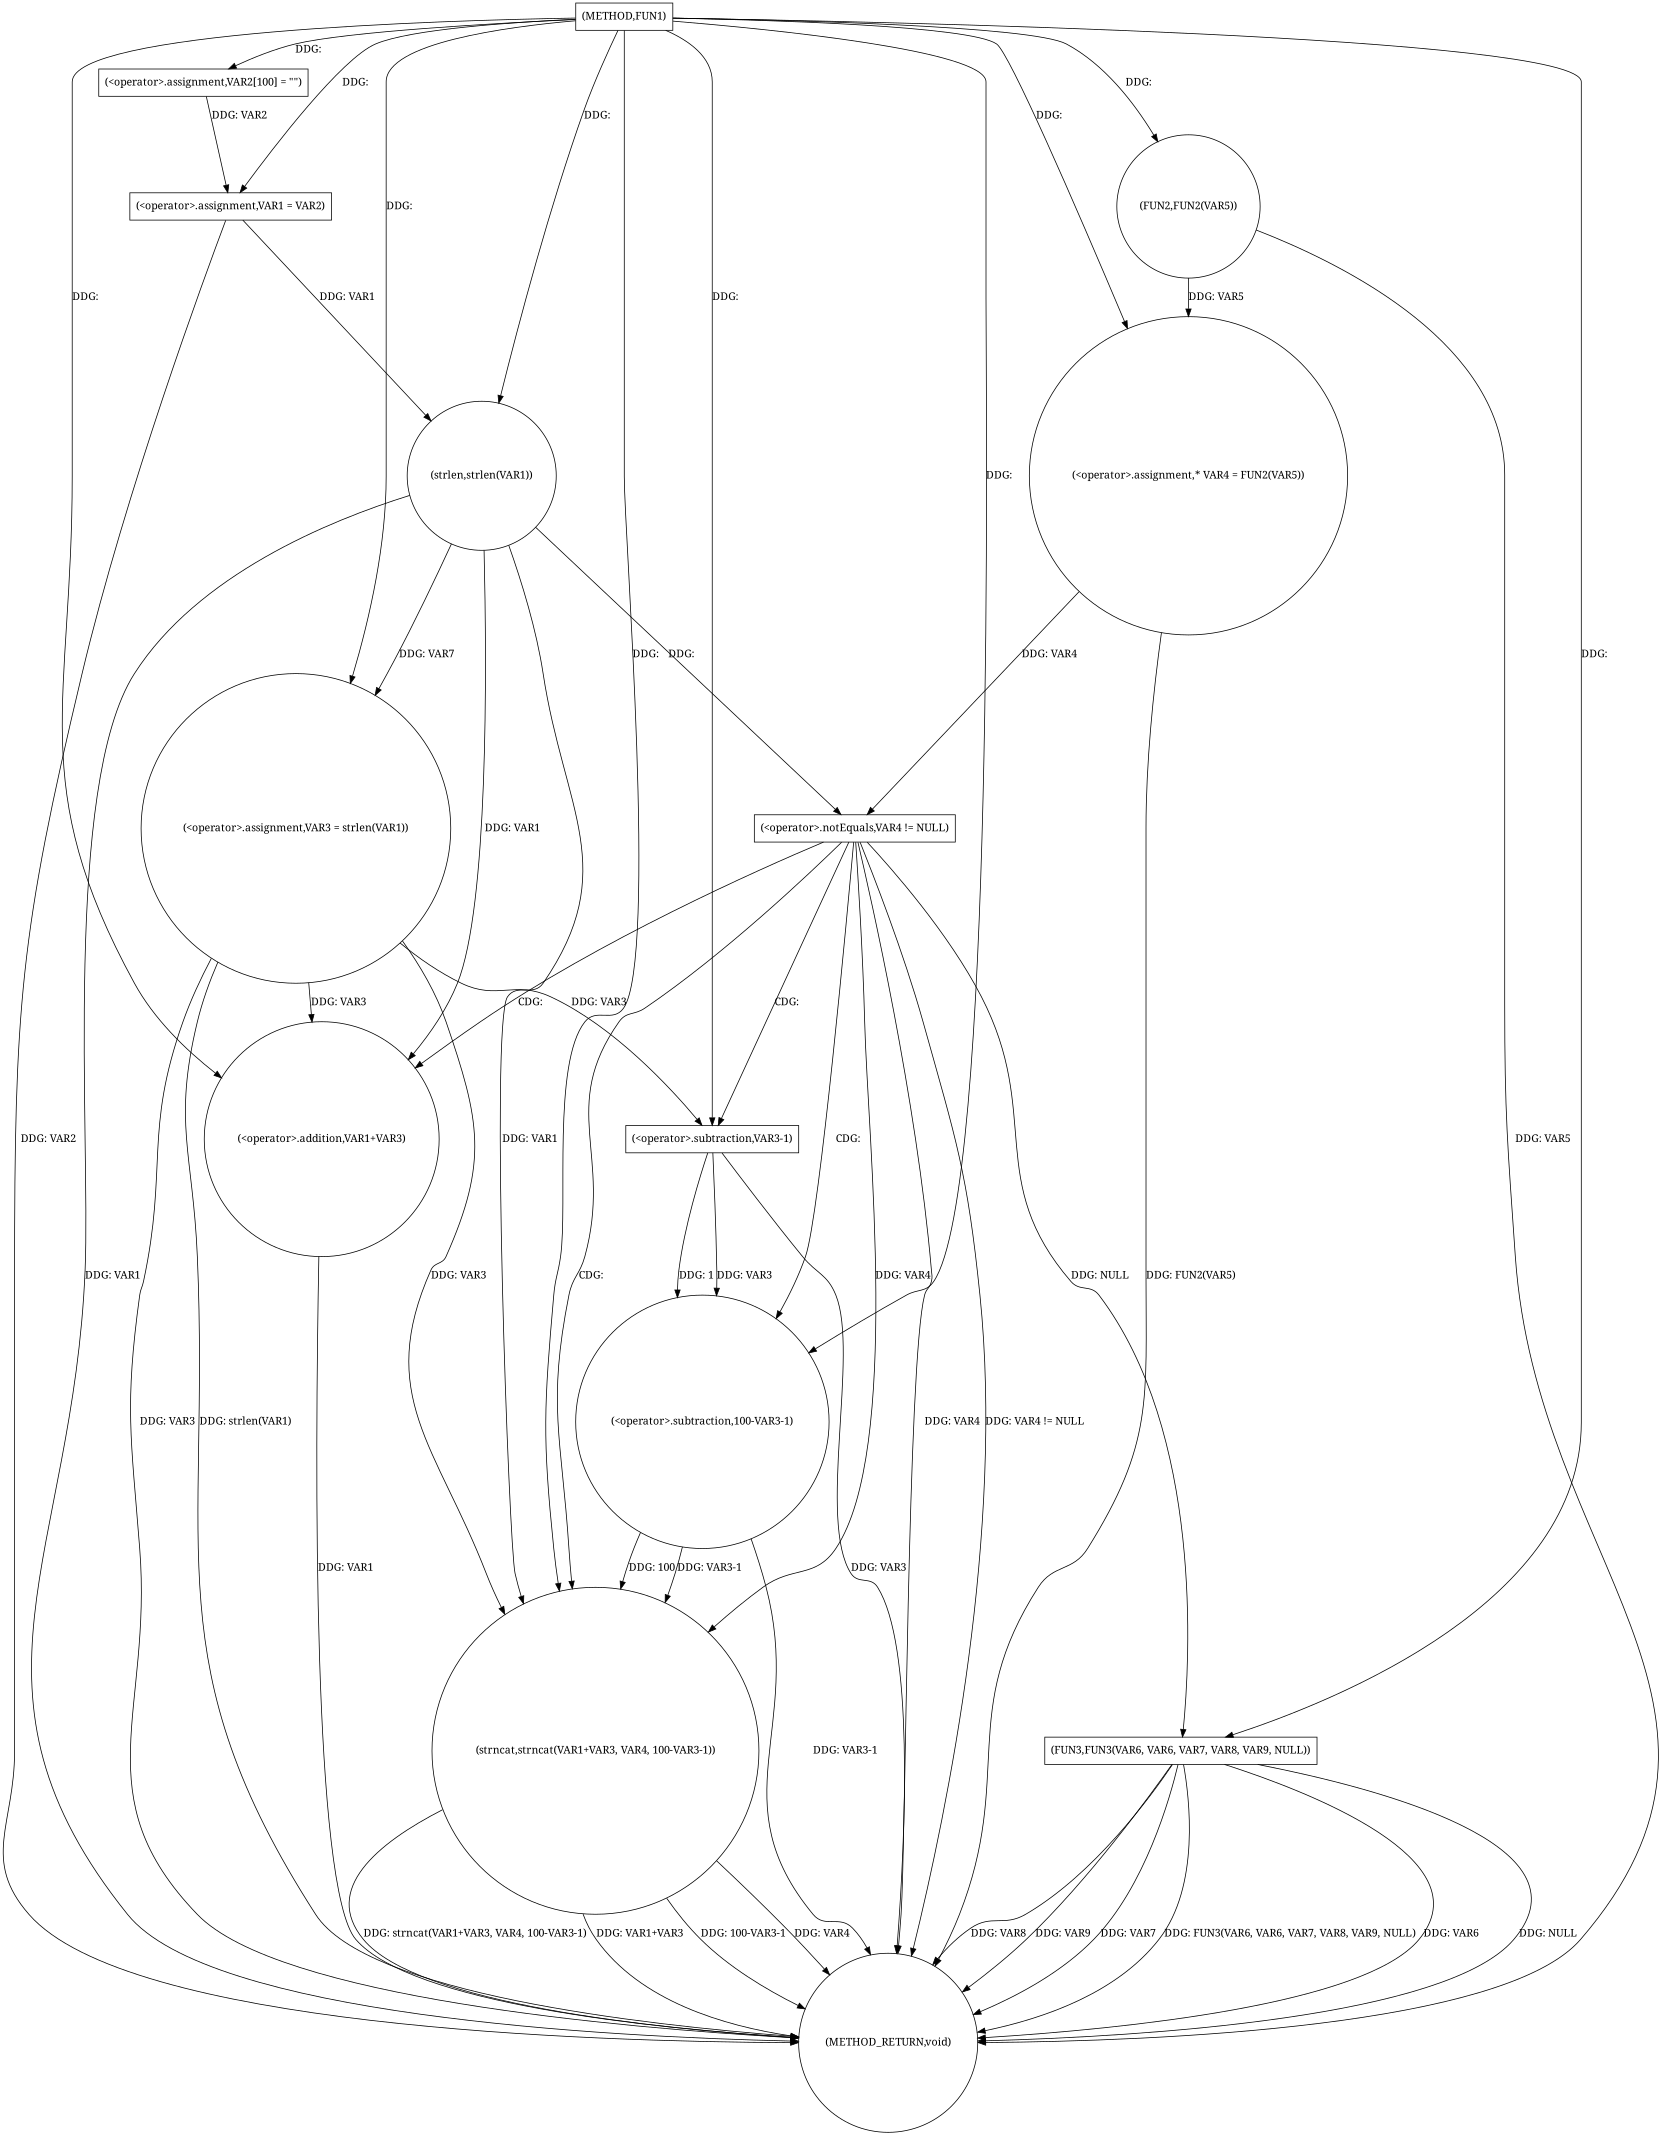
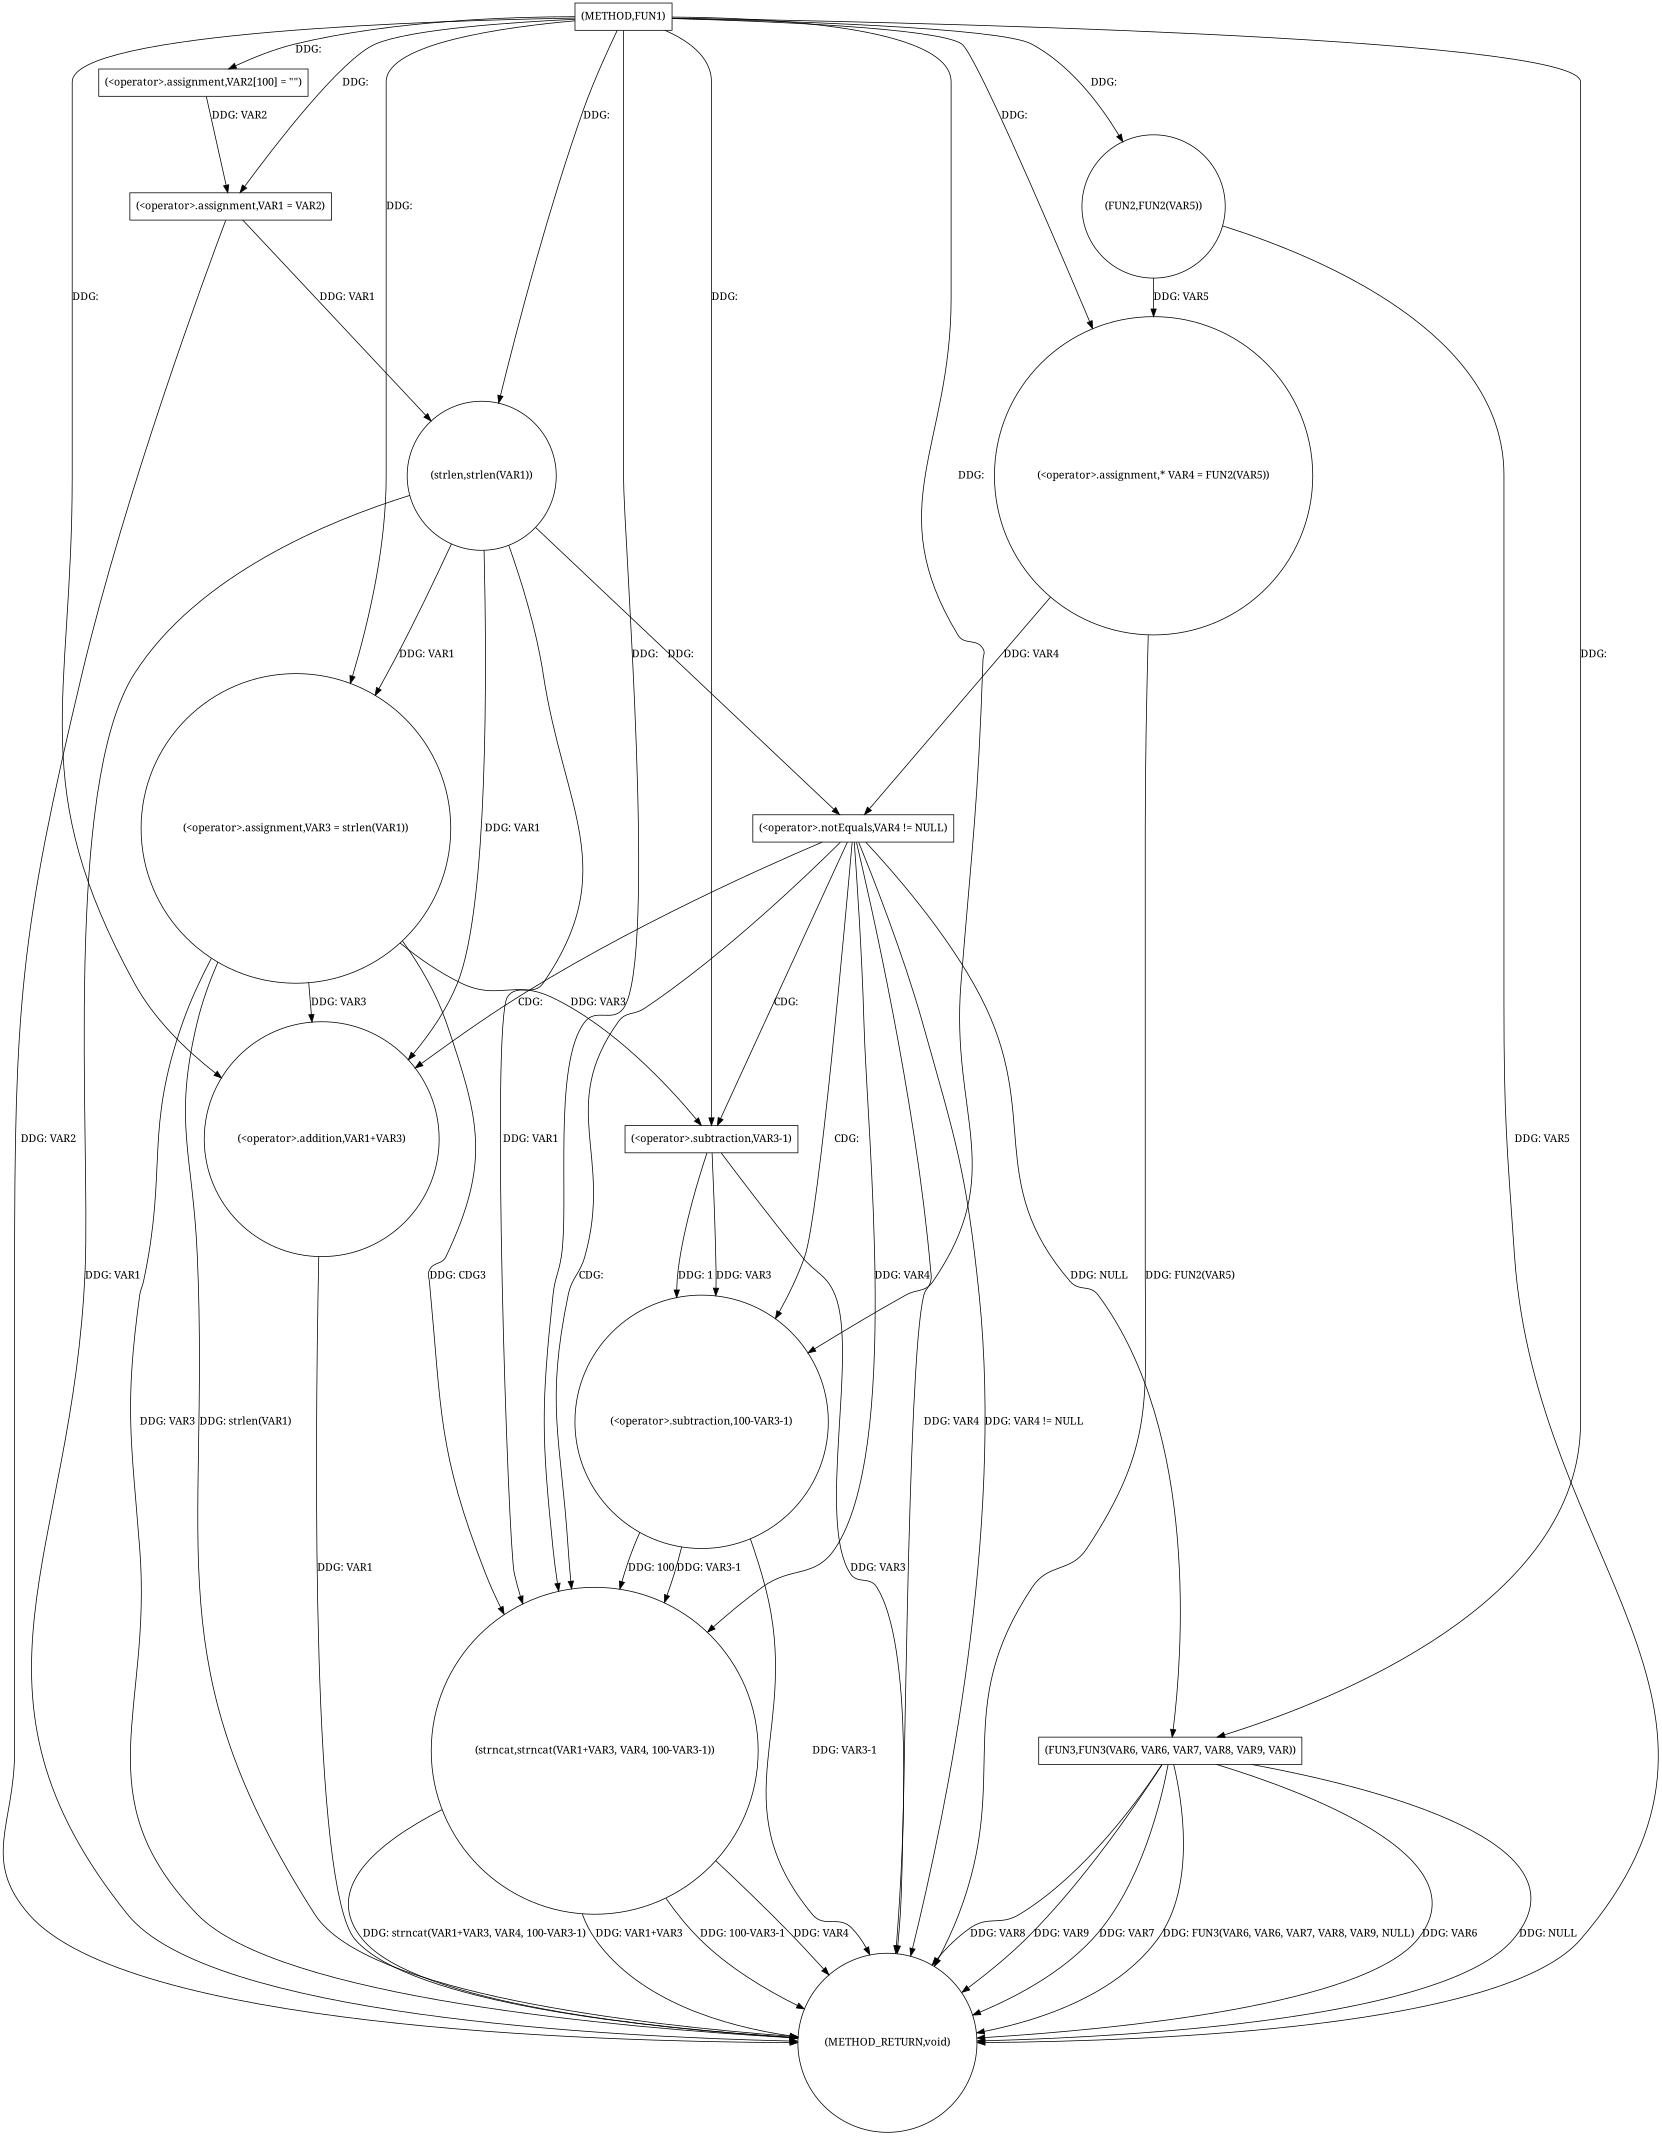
edge "(strlen,strlen(VAR1))" -> "(<operator>.assignment,VAR3 = strlen(VAR1))": label "DDG: VAR7" -> "DDG: VAR1"
edge "(<operator>.assignment,VAR3 = strlen(VAR1))" -> "(strncat,strncat(VAR1+VAR3, VAR4, 100-VAR3-1))": label "DDG: VAR3" -> "DDG: CDG3"
node "(FUN3,FUN3(VAR6, VAR6, VAR7, VAR8, VAR9, NULL))": label "(FUN3,FUN3(VAR6, VAR6, VAR7, VAR8, VAR9, NULL))" -> "(FUN3,FUN3(VAR6, VAR6, VAR7, VAR8, VAR9, VAR))"
